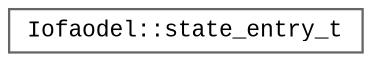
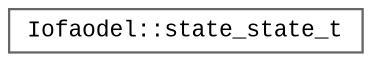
node "Iofaodel::state_entry_t": label "Iofaodel::state_entry_t" -> "Iofaodel::state_state_t"
